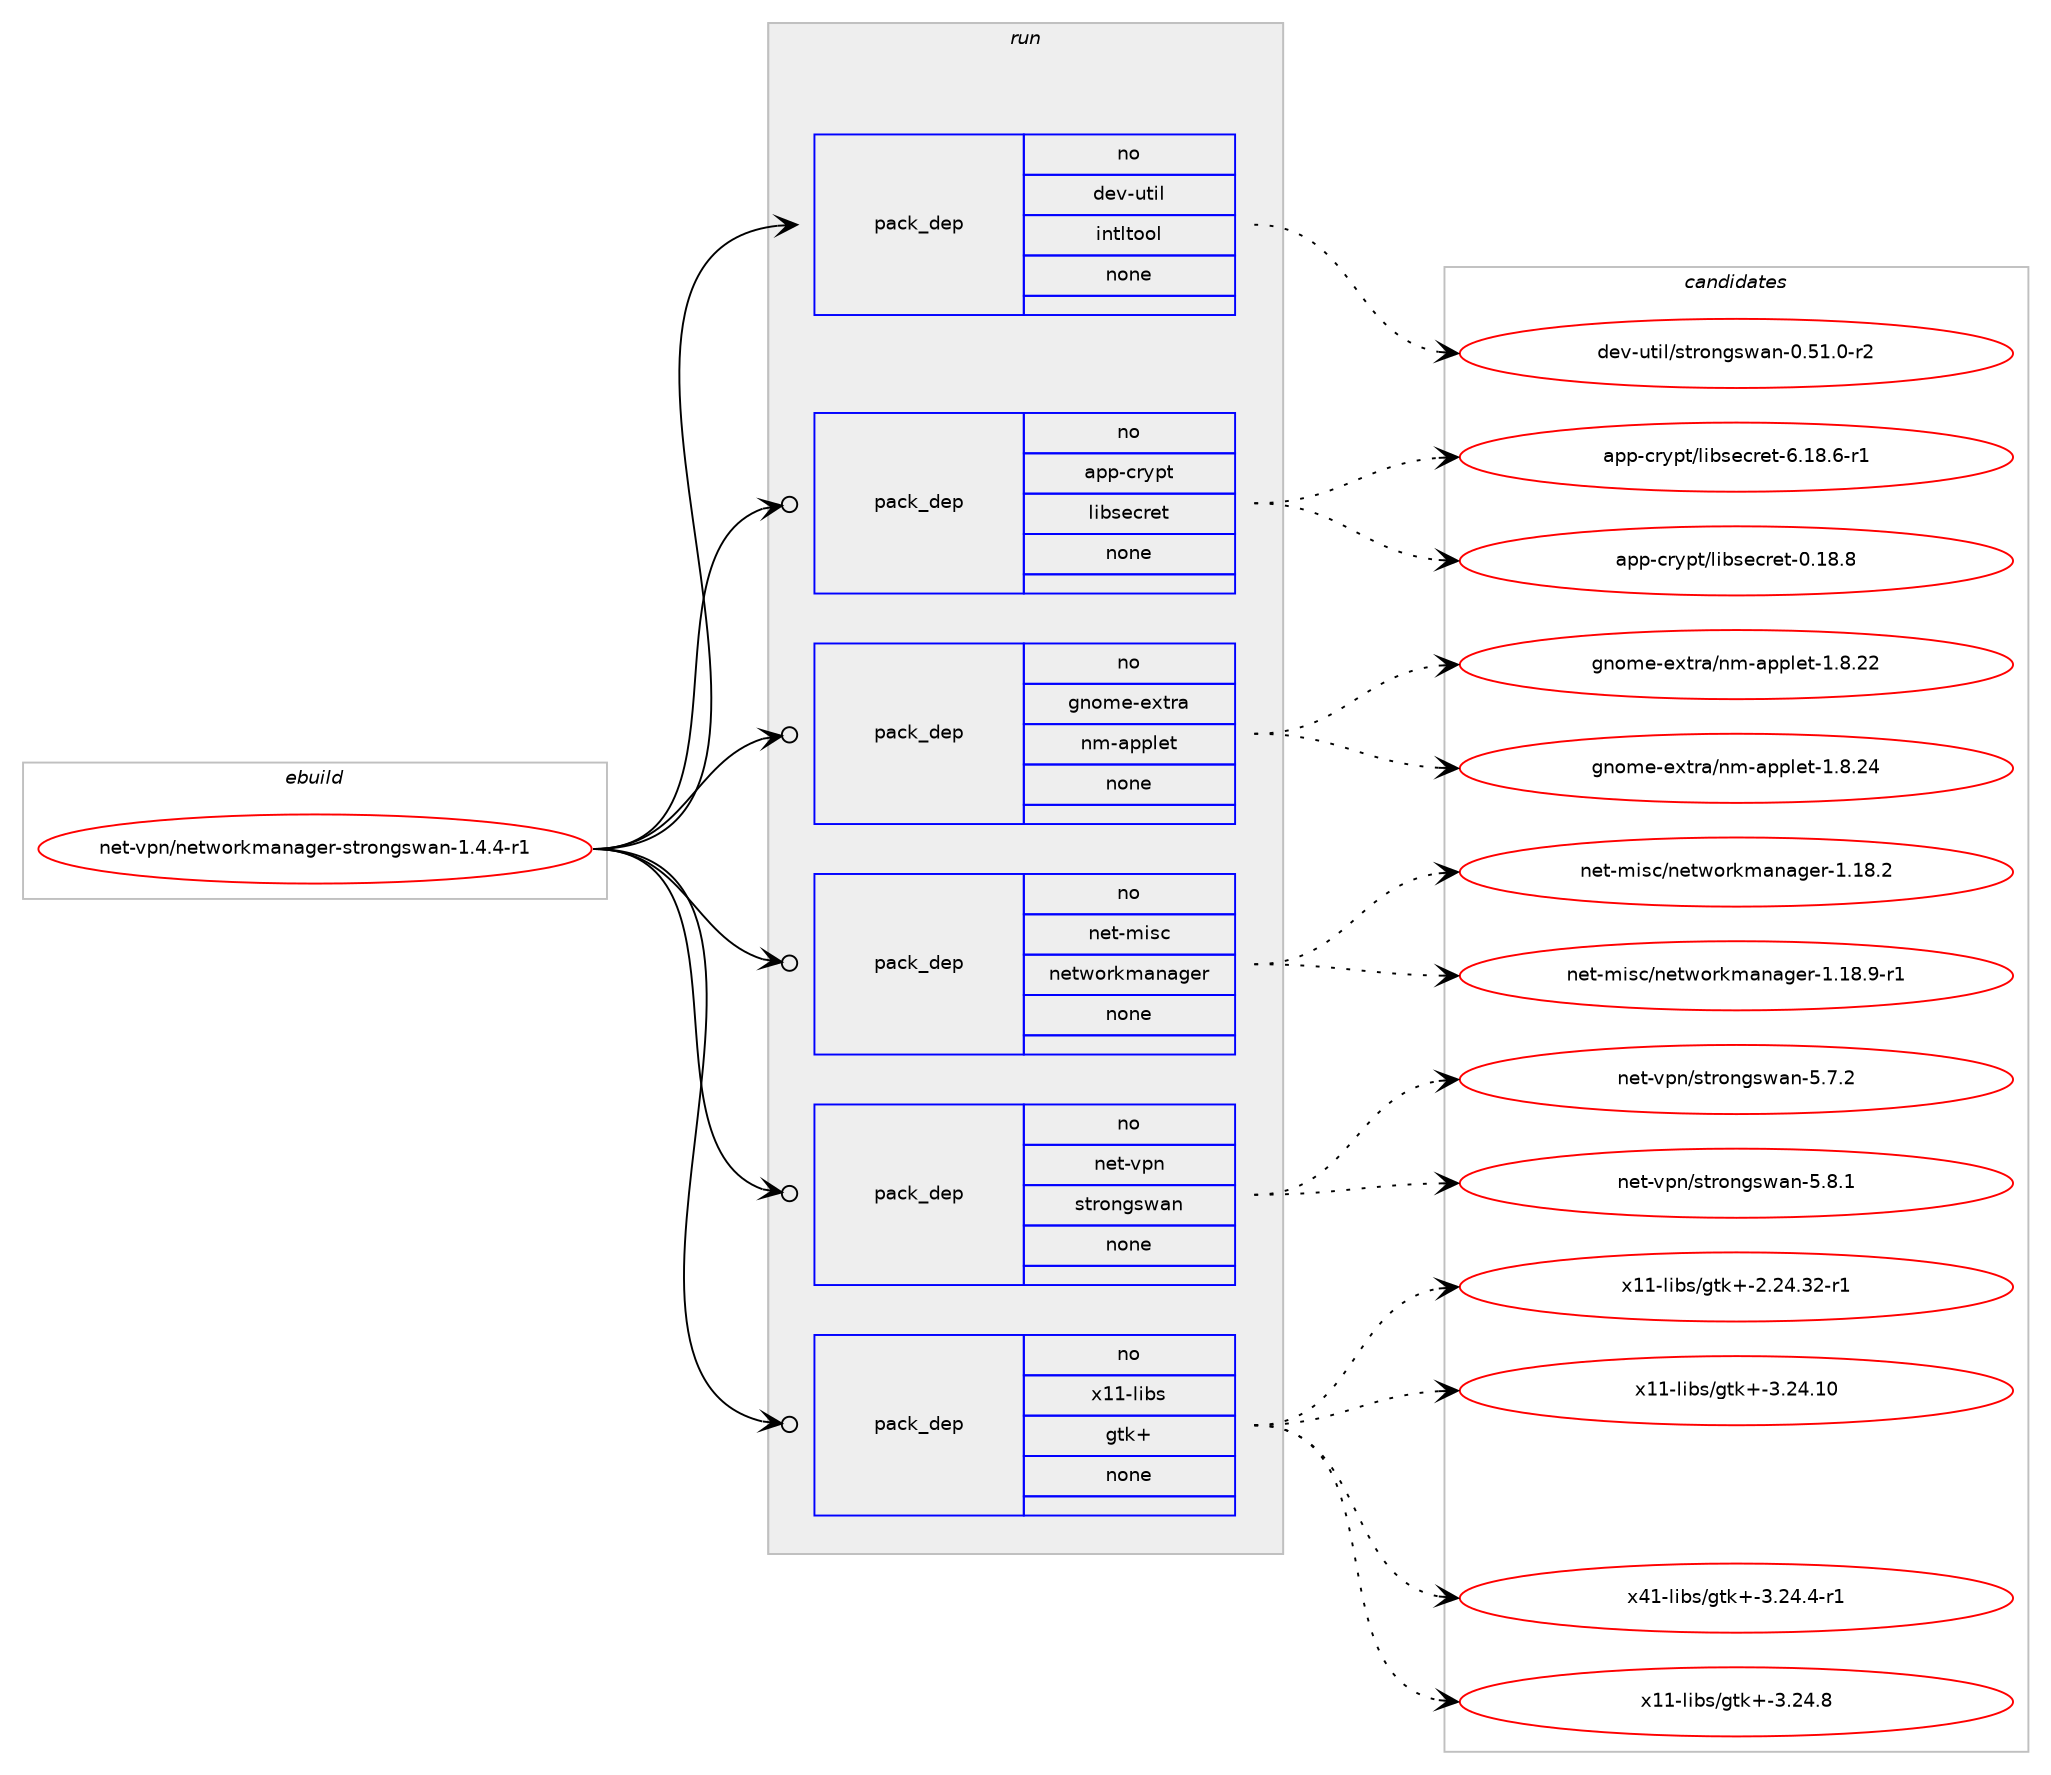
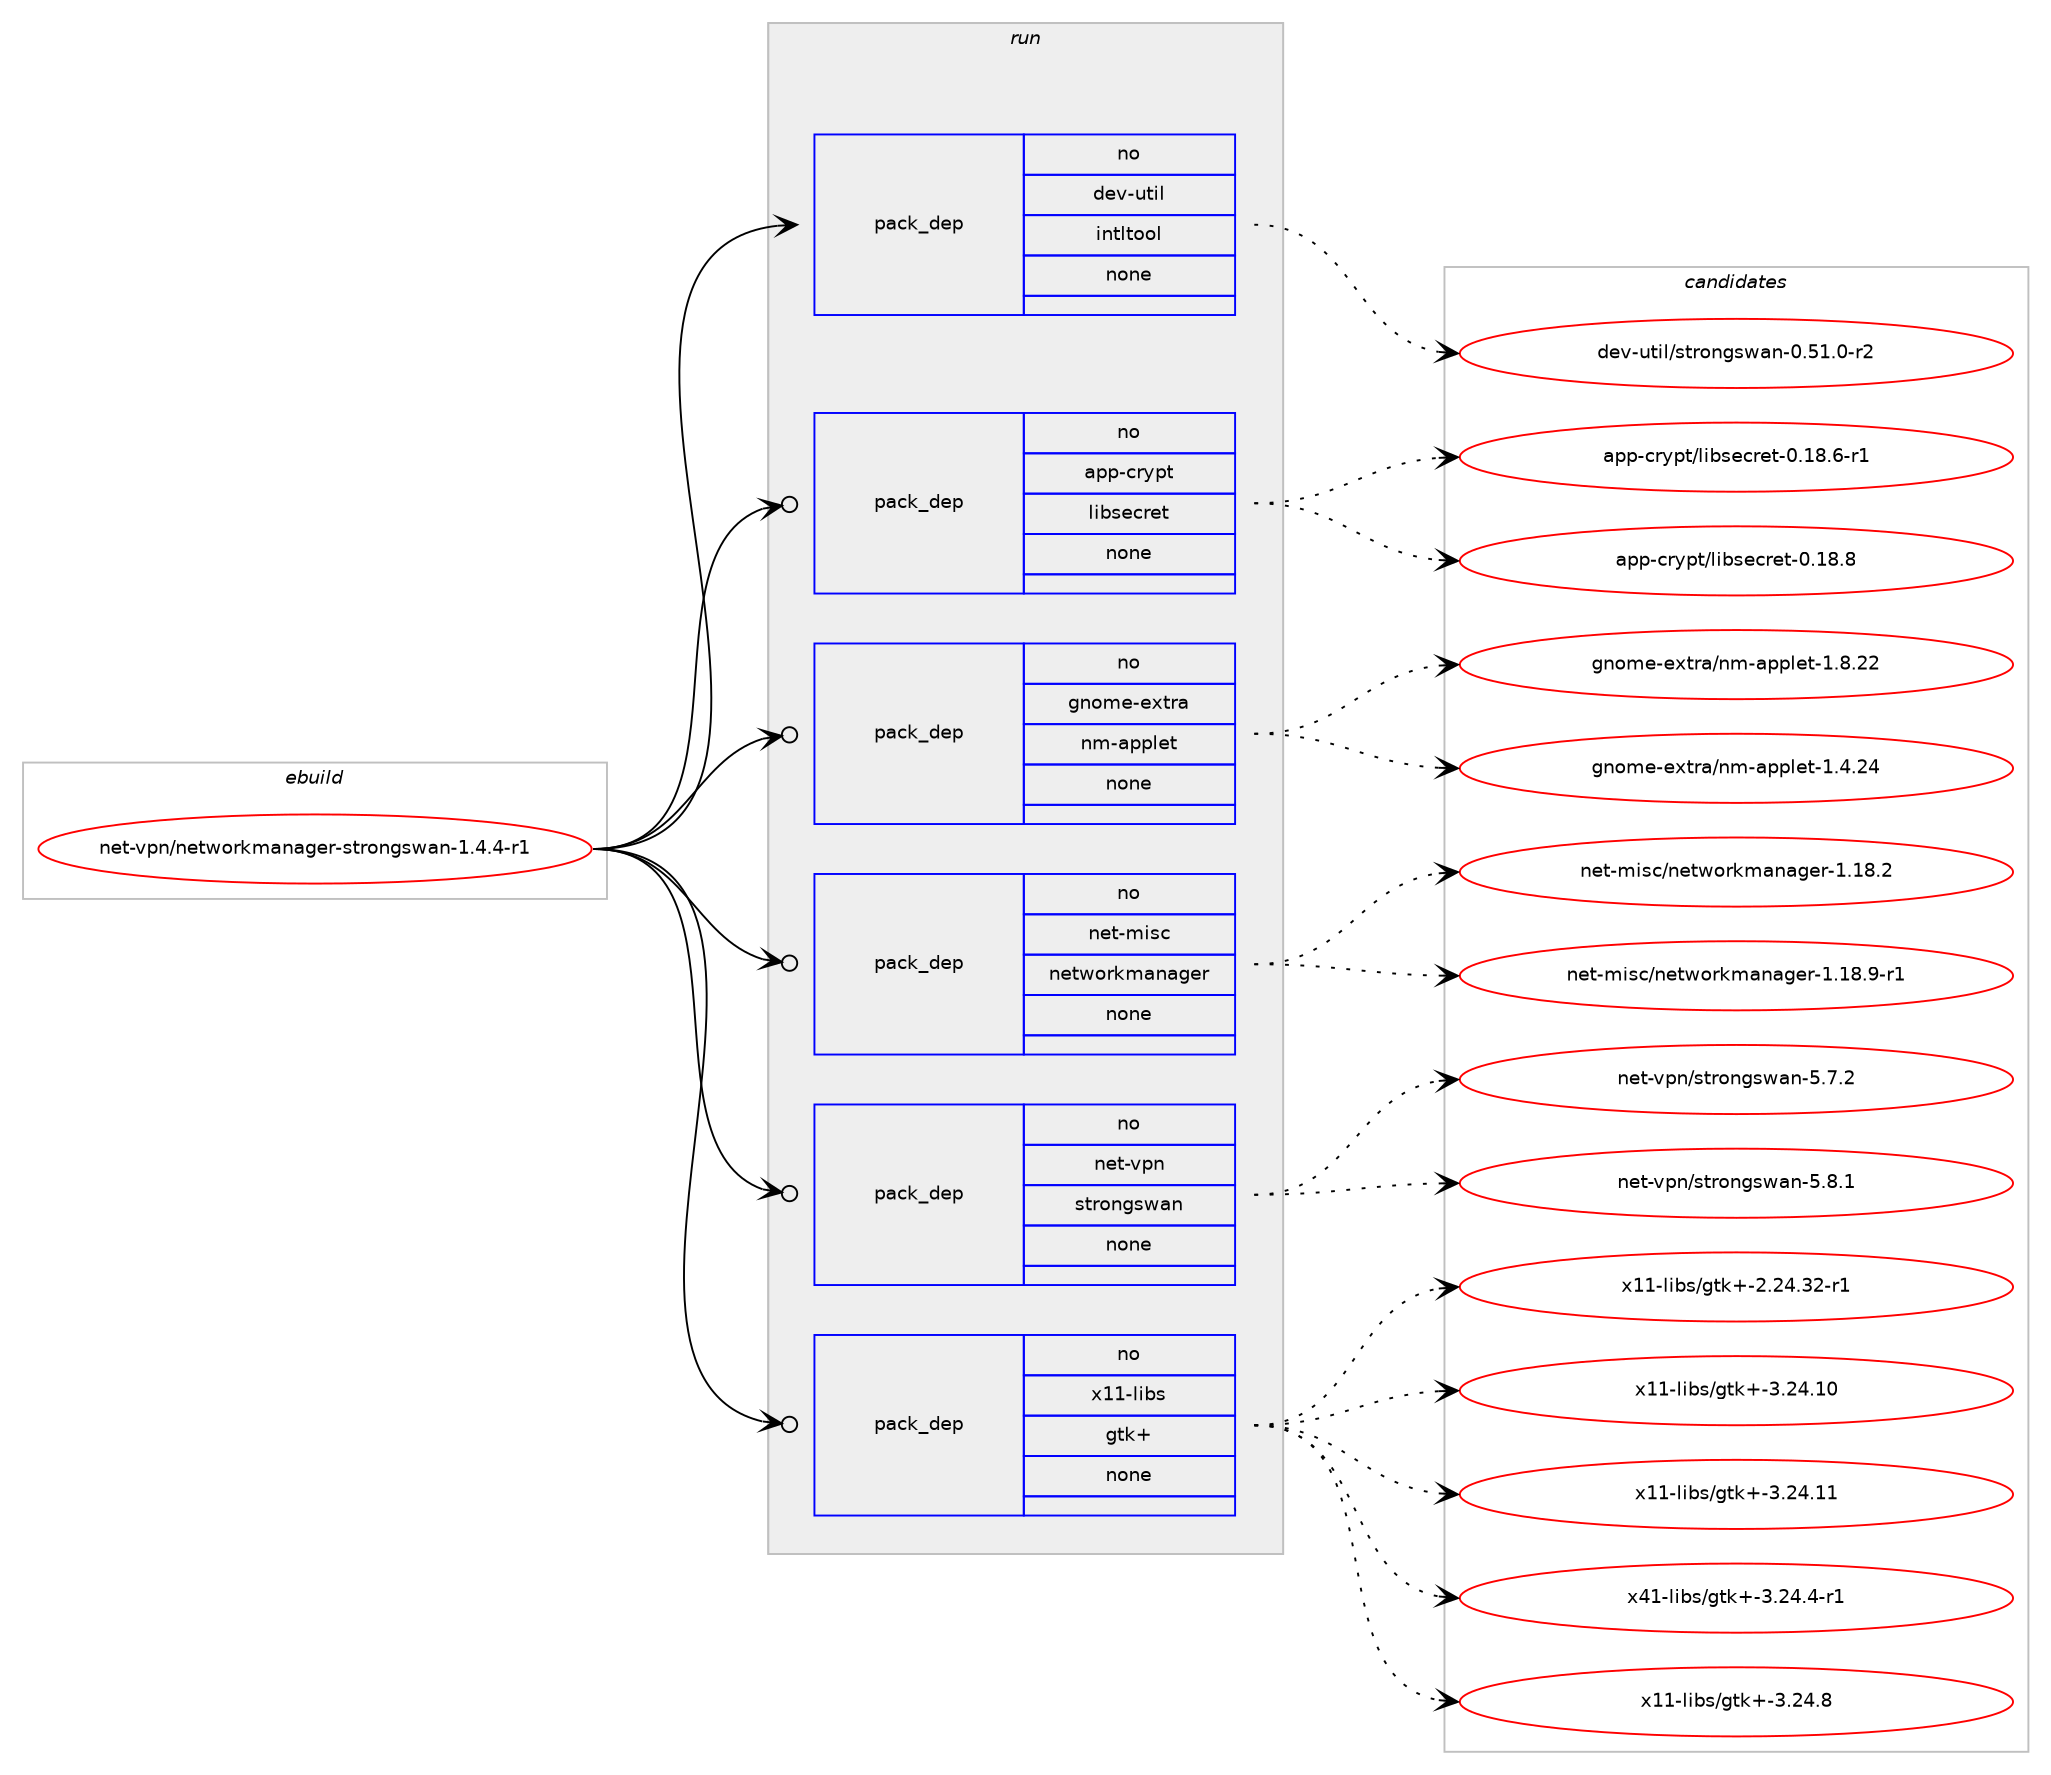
node "app-crypt/libsecret-6.18.6-r1": label "app-crypt/libsecret-6.18.6-r1" -> "app-crypt/libsecret-0.18.6-r1"
node "gnome-extra/nm-applet-1.8.24": label "gnome-extra/nm-applet-1.8.24" -> "gnome-extra/nm-applet-1.4.24"
node "x11-libs/gtk+-3.24.11": added
